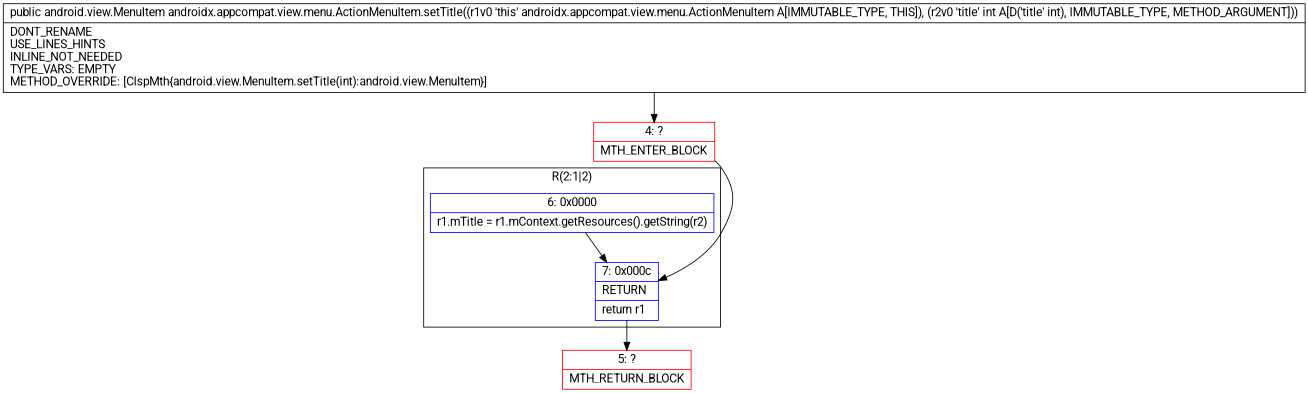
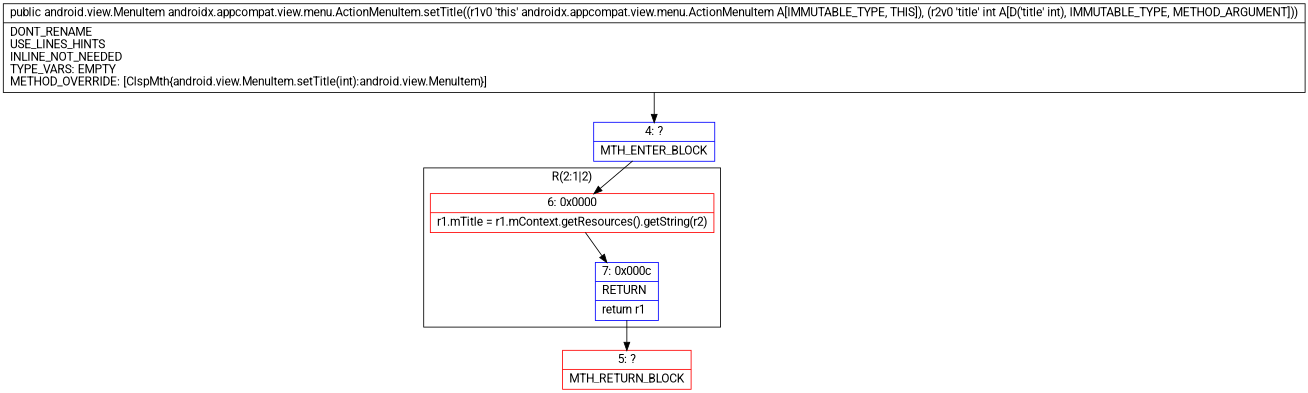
node "4: ?": color red -> blue
node "6: 0x0000": color blue -> red
edge "4: ?" -> "7: 0x000c": now "4: ?" -> "6: 0x0000"
